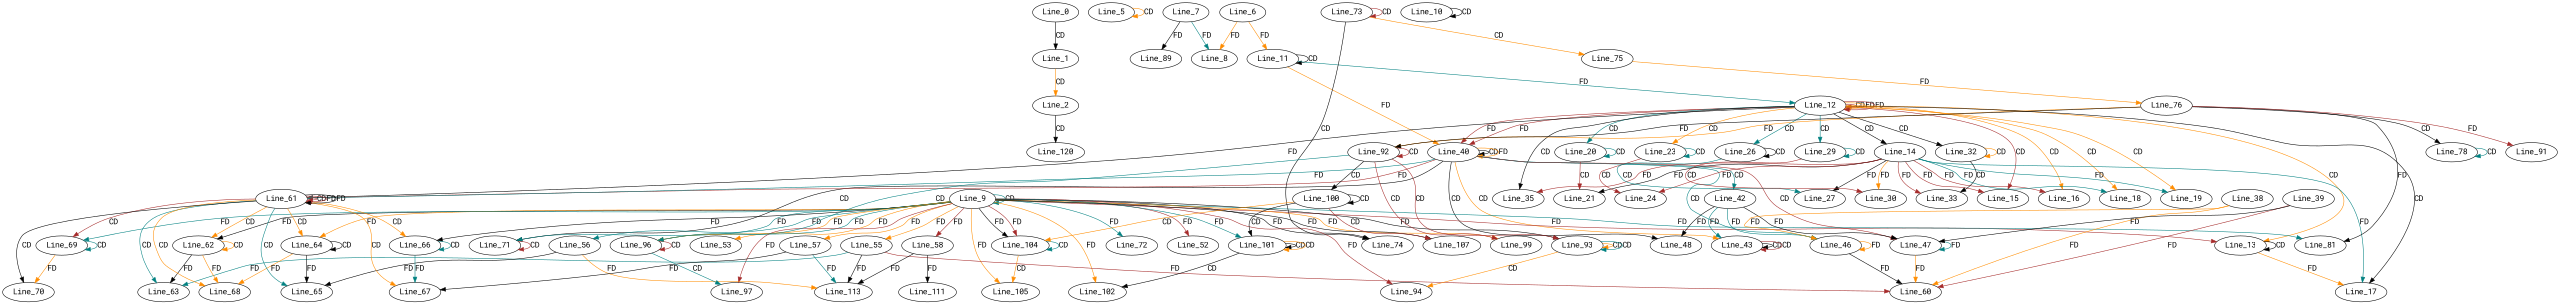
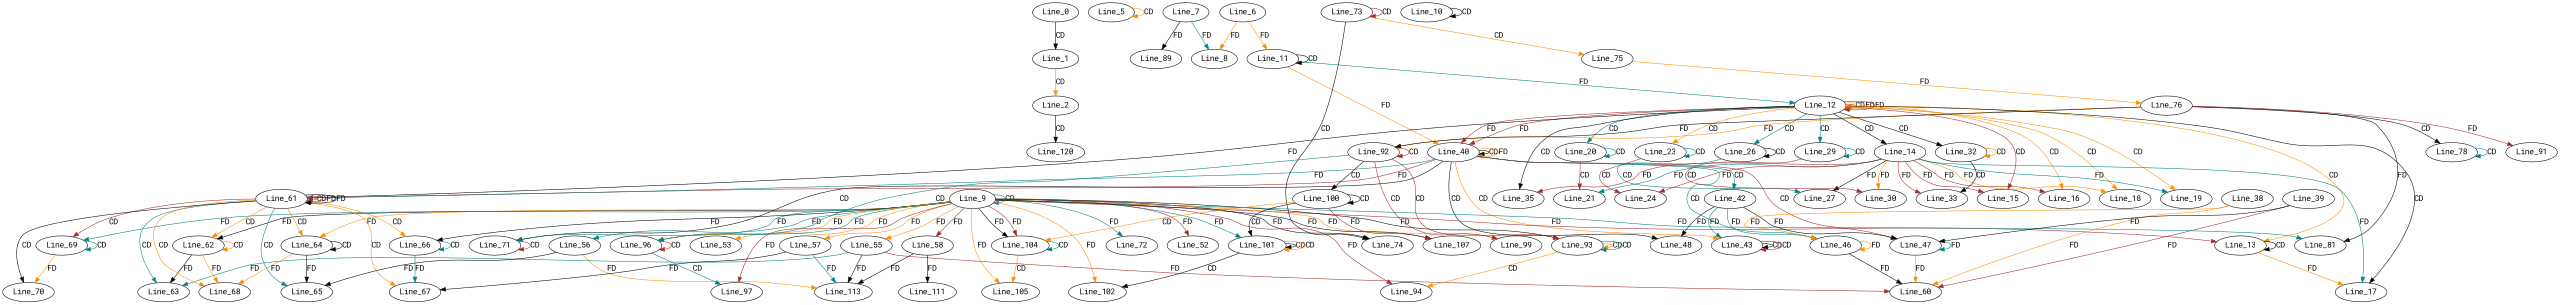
edge "Line_14" -> "Line_21": color black -> teal
edge "Line_14" -> "Line_18": color teal -> darkorange
edge "Line_100" -> "Line_107": label "CD" -> "FD"
